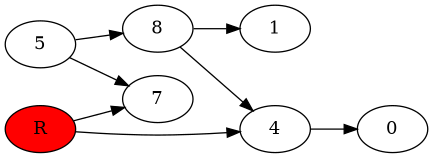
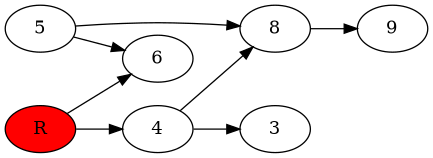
node "1": label "1" -> "9"
edge "8" -> "4": reversed
node "7": label "7" -> "6"
node "0": label "0" -> "3"
